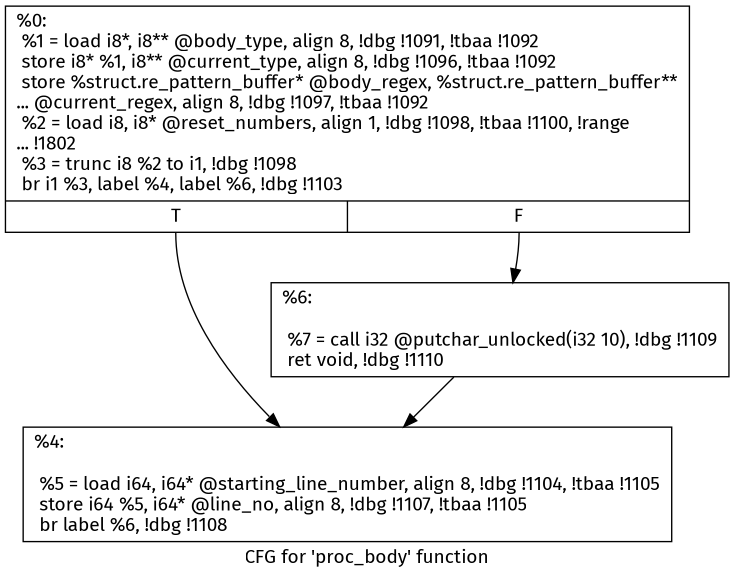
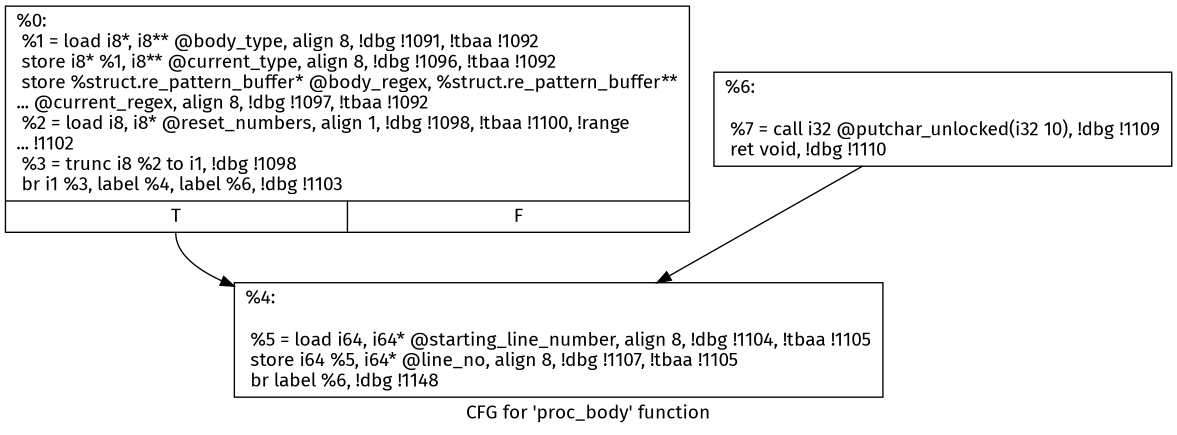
node "%0:": text "... !1802" -> "... !1102"
edge "%0:" -> "%6:": removed
node "%4:": text "br label %6, !dbg !1108" -> "br label %6, !dbg !1148"
